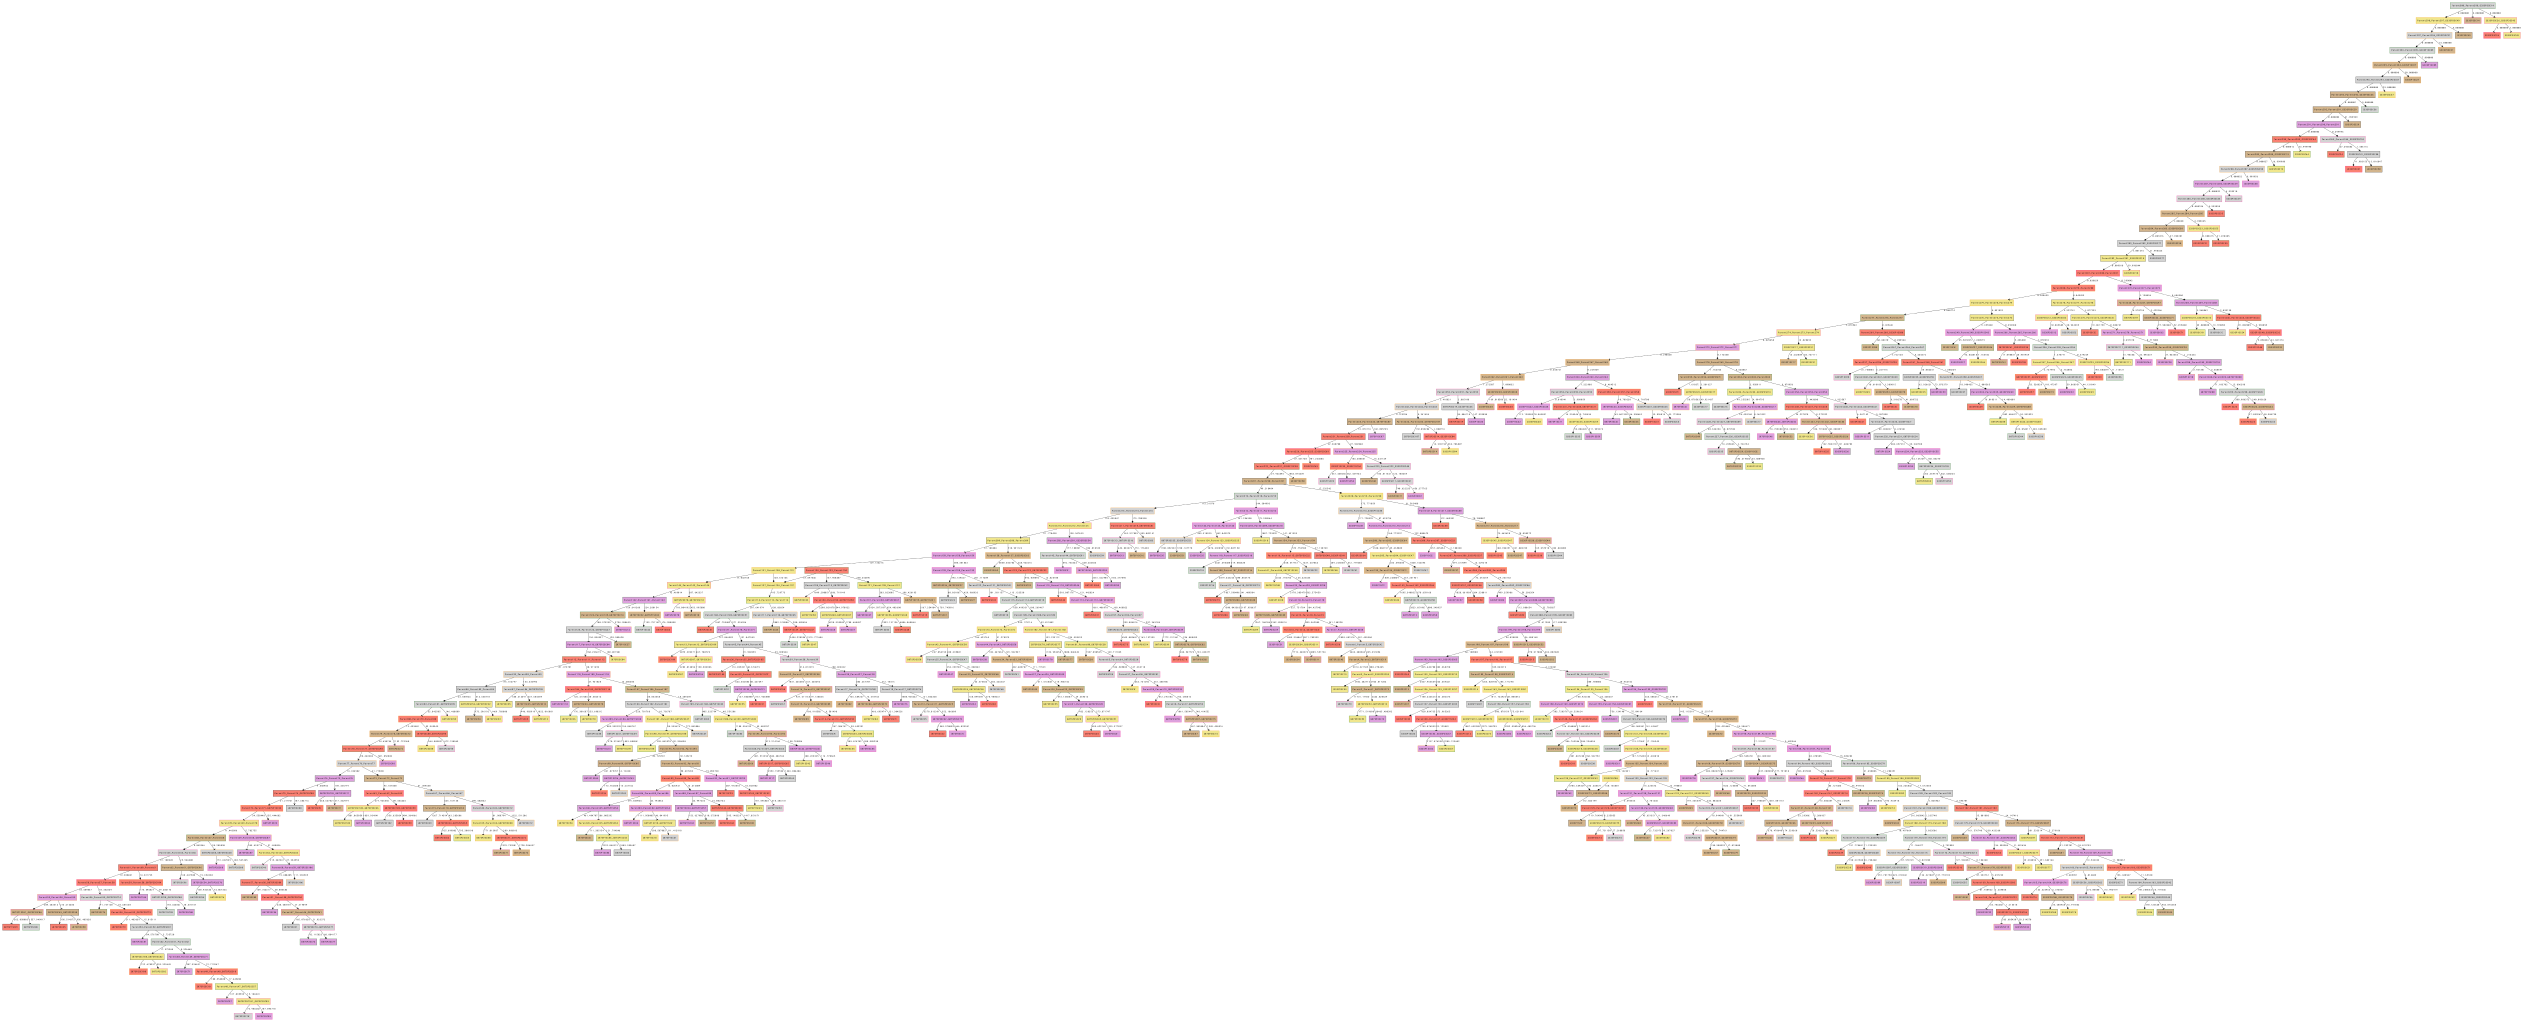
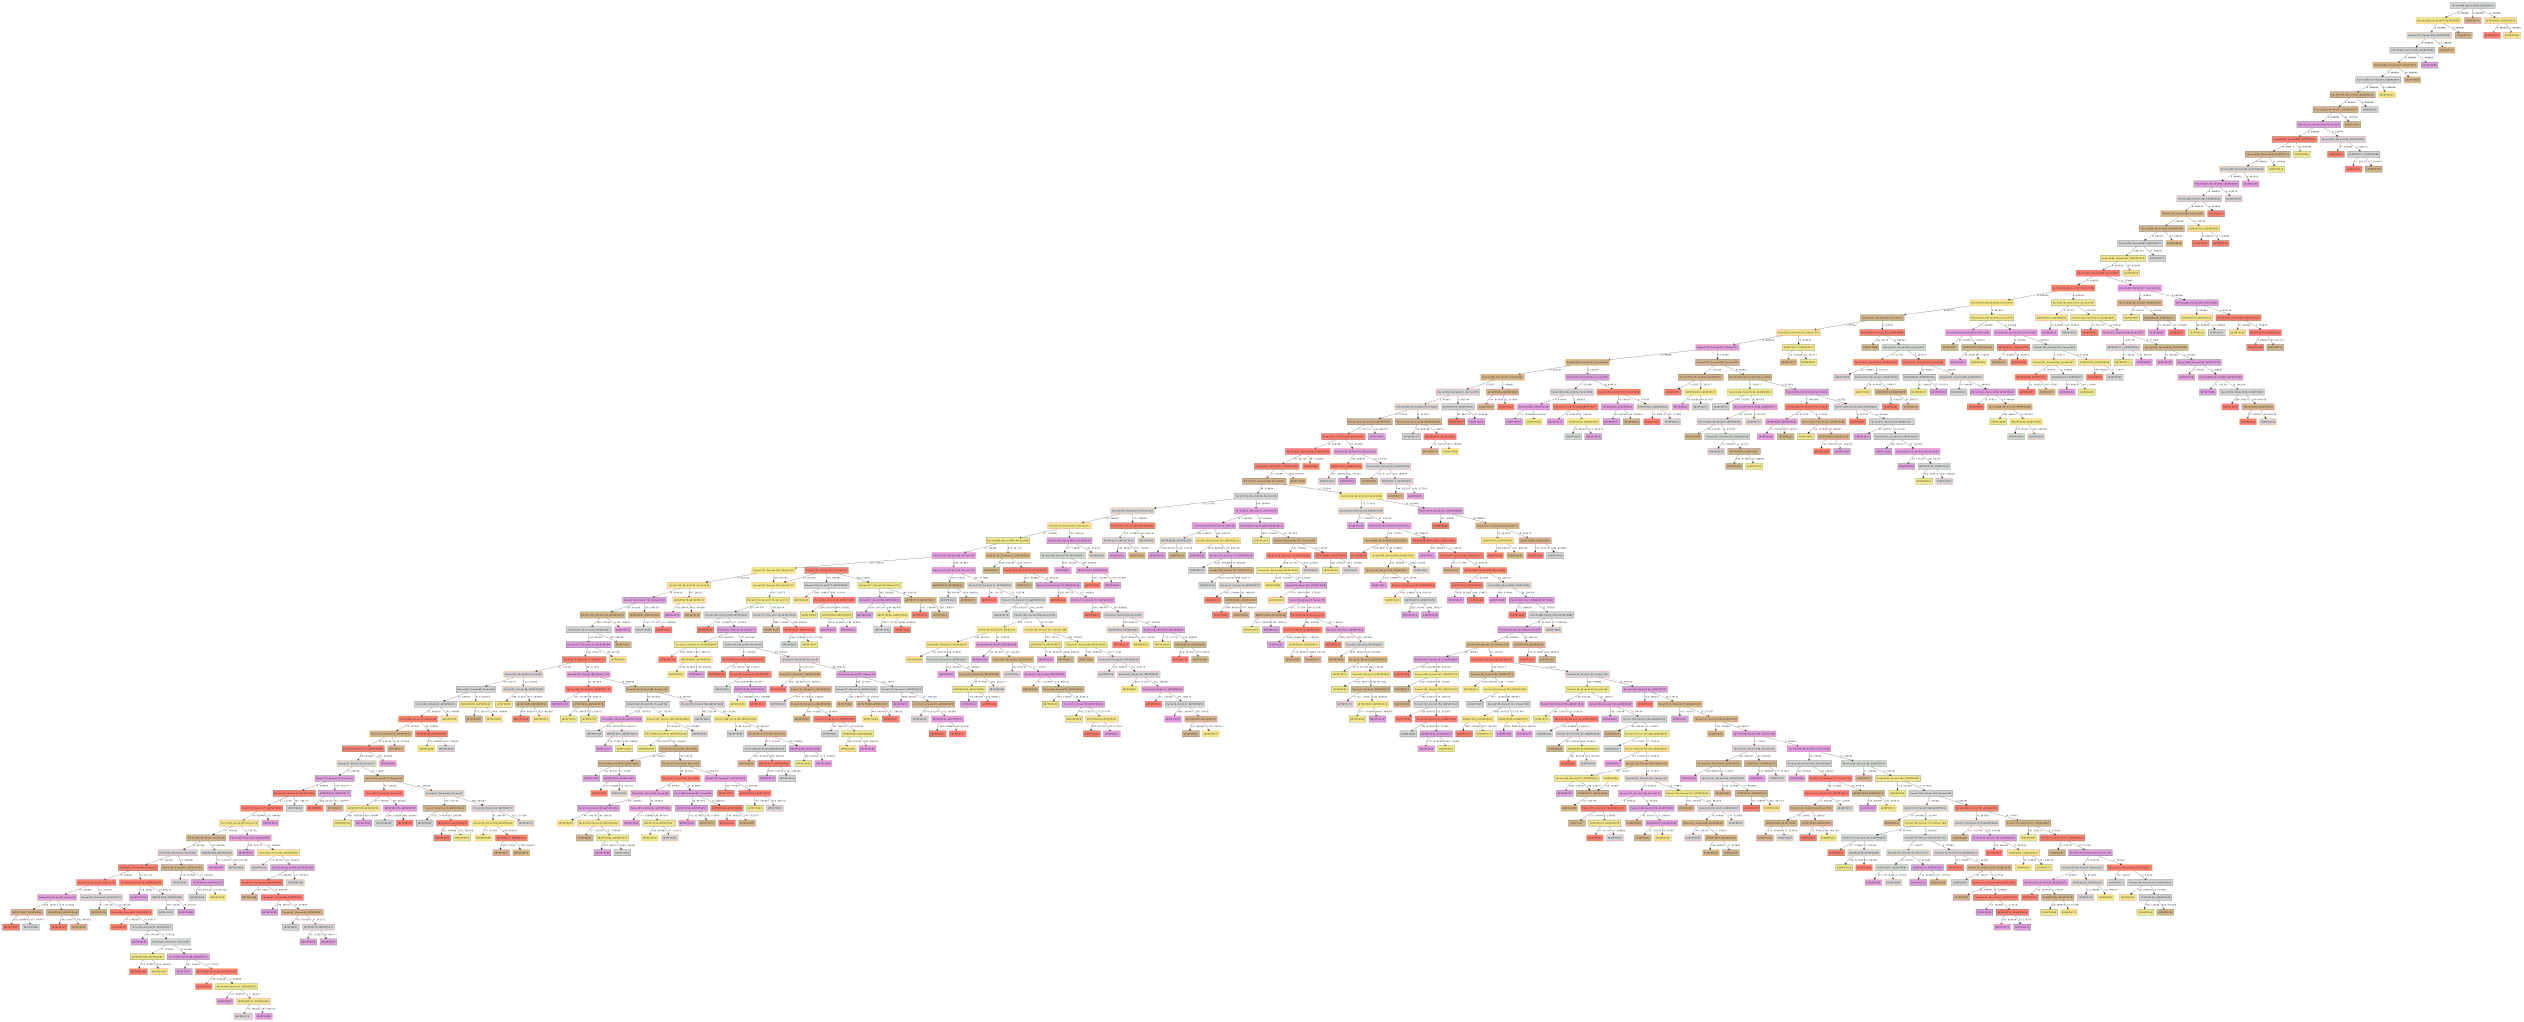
node "G07SP3SC73": fillcolor plum -> salmon
node "G07SP2SC102_G07SP3SC59": fillcolor salmon -> plum
